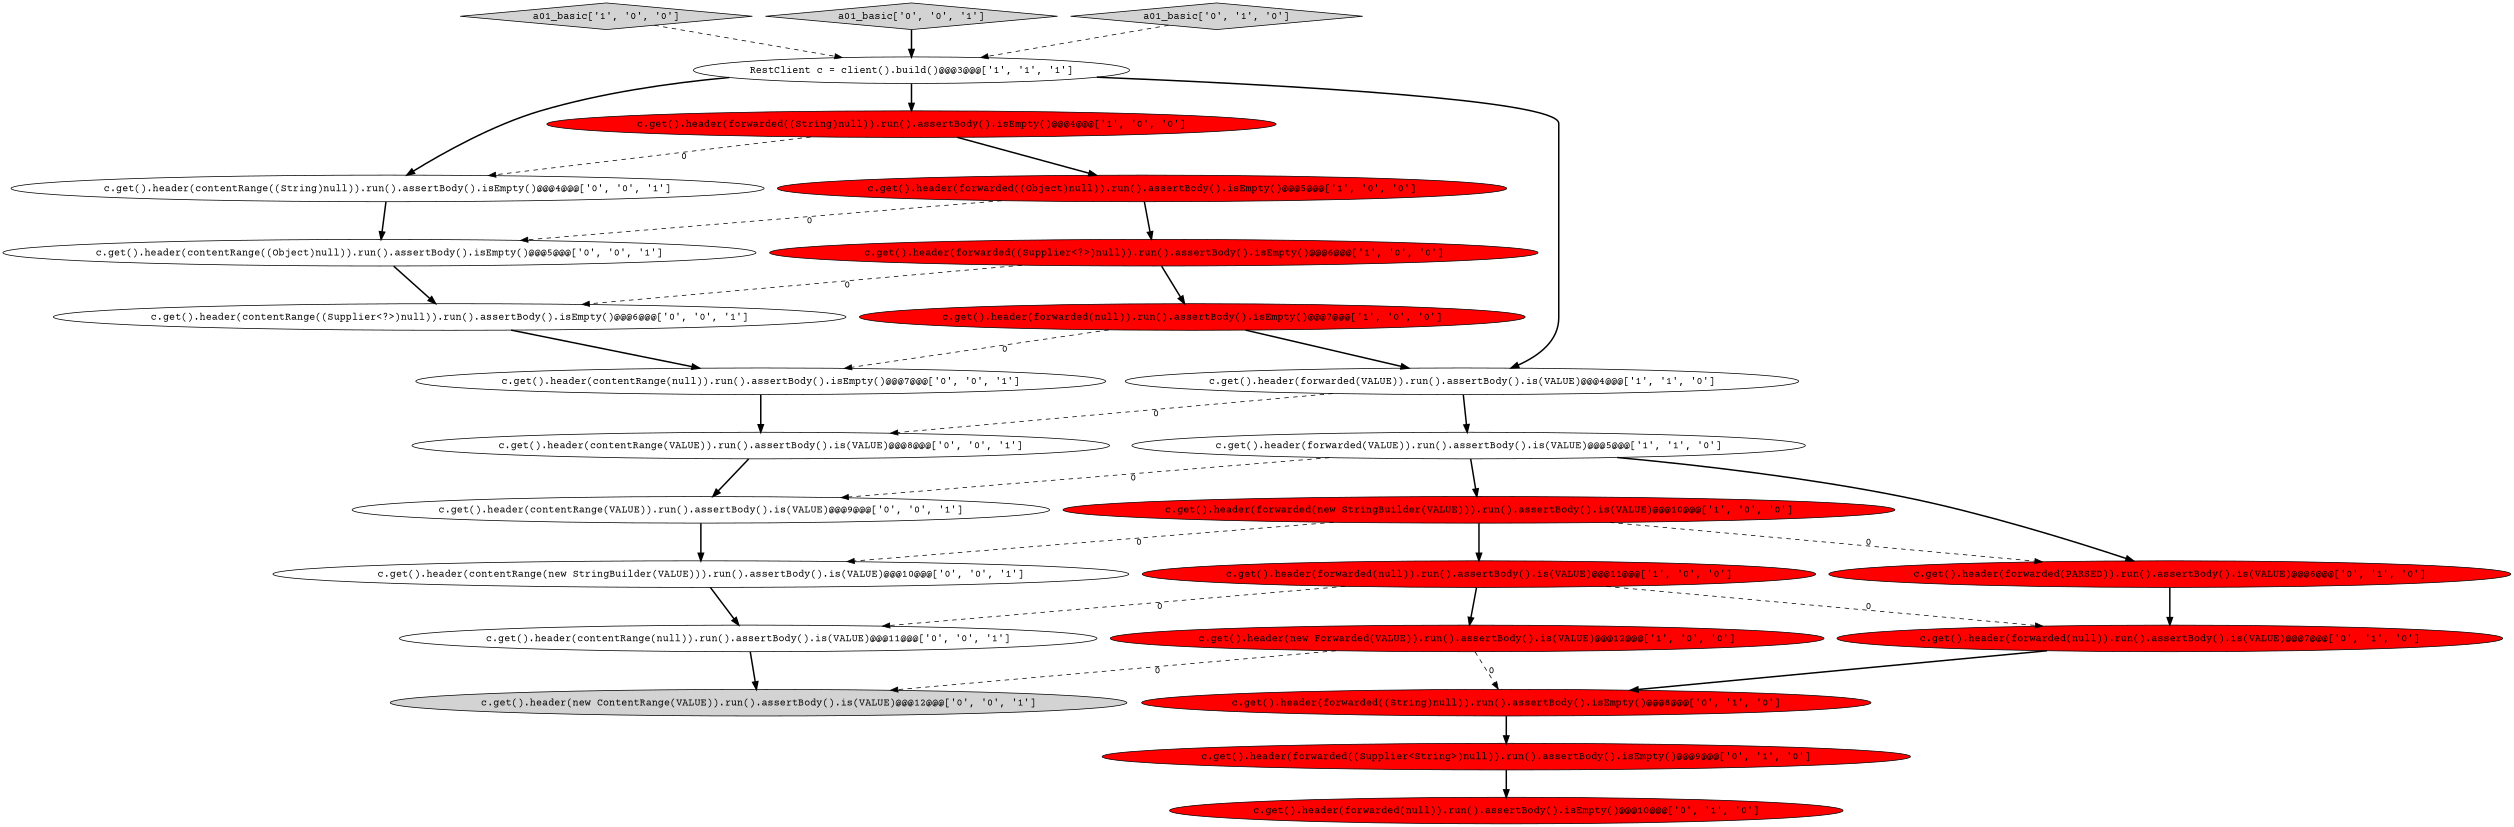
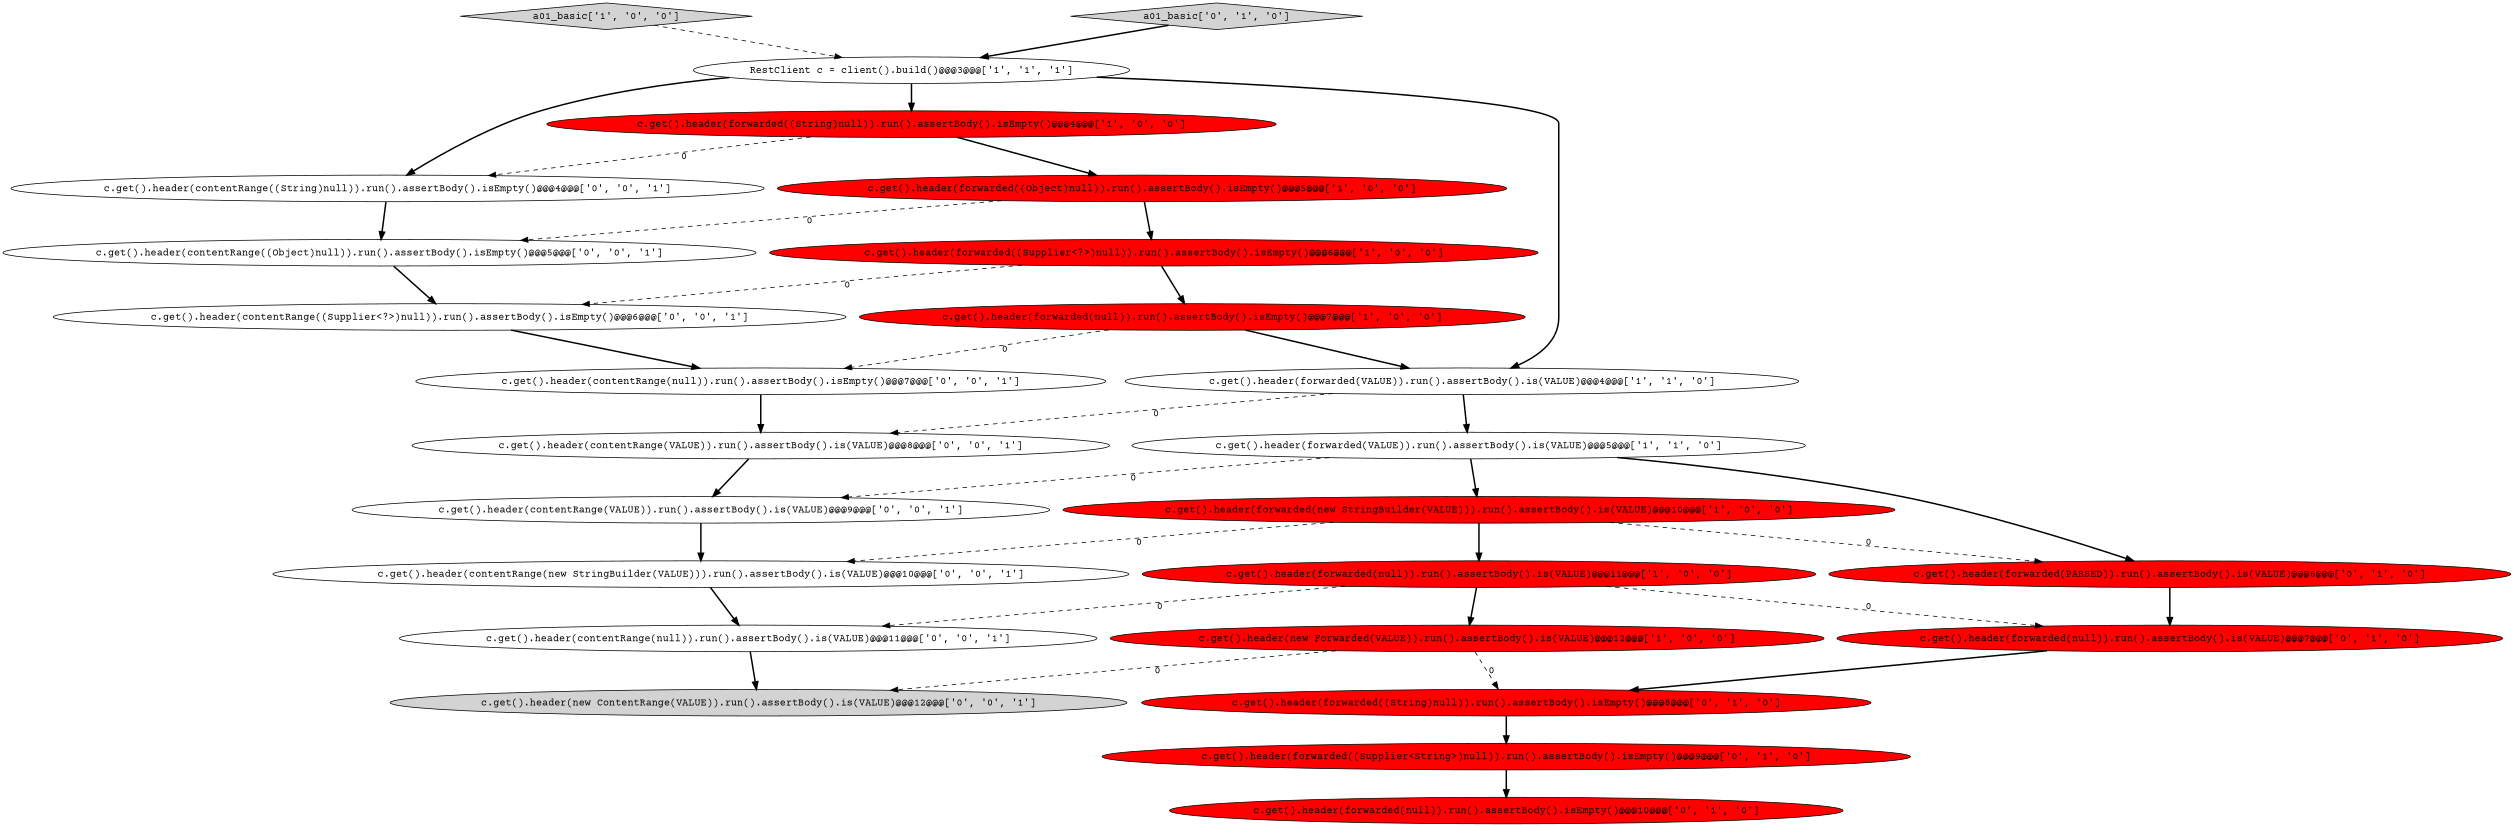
node "a01_basic['0', '0', '1']": removed
edge "a01_basic['0', '1', '0']" -> "RestClient c = client().build()@@@3@@@['1', '1', '1']": style dashed -> bold
